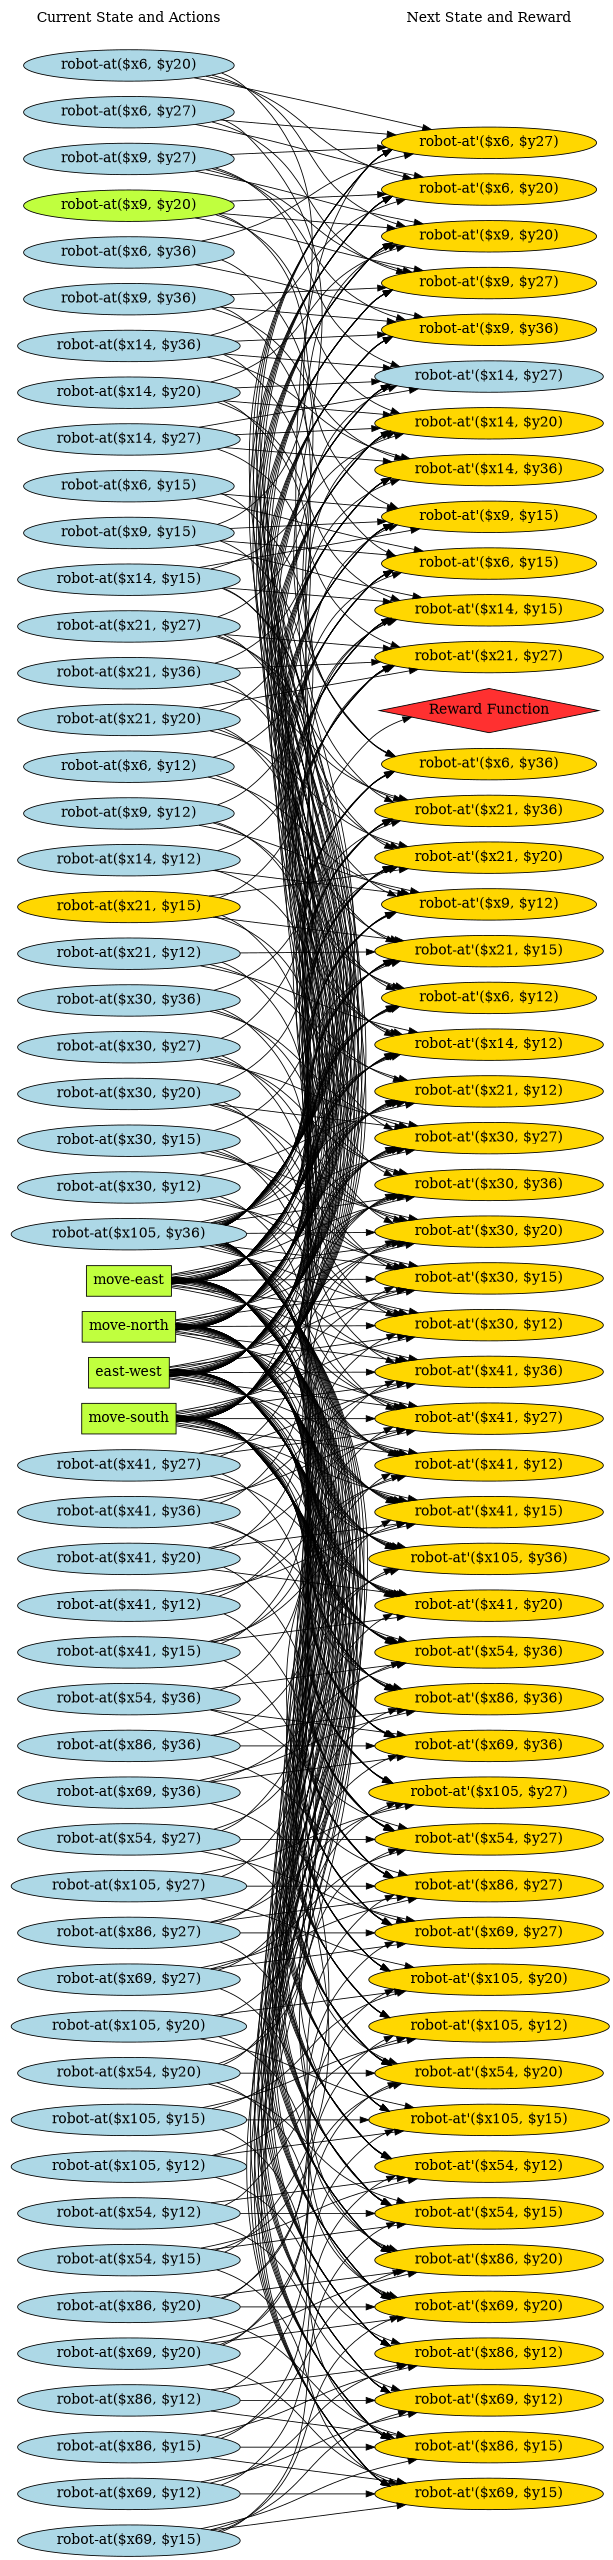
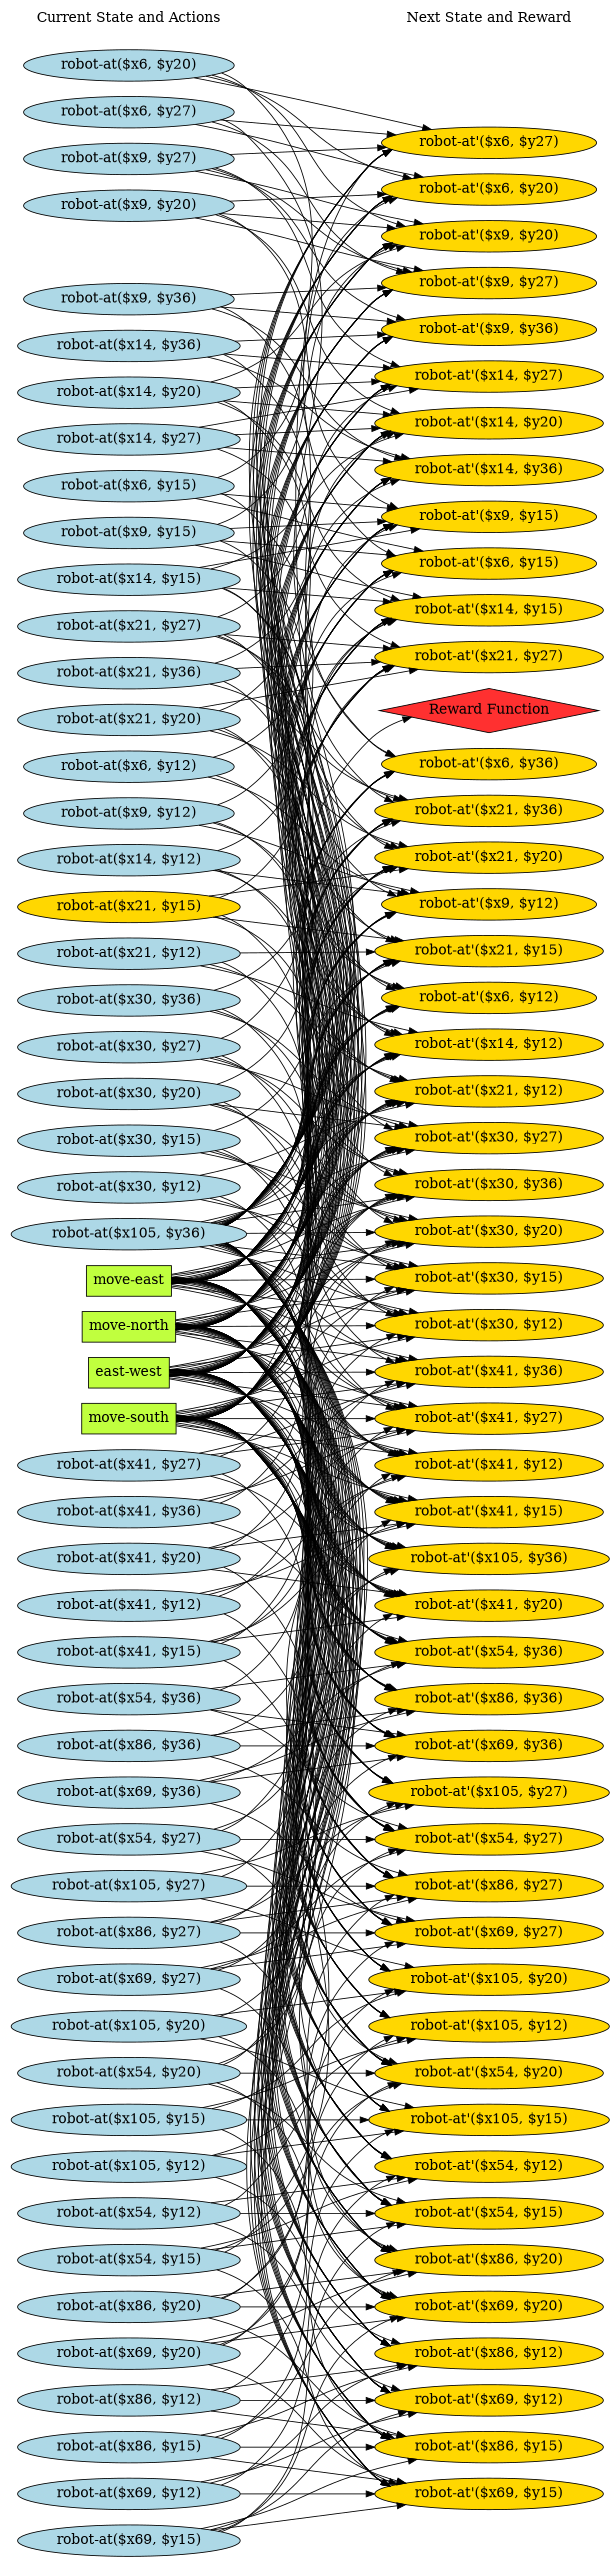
node "robot-at($x9, $y20)": fillcolor olivedrab1 -> lightblue
node "robot-at($x6, $y36)": removed
edge "robot-at($x14, $y36)" -> "robot-at'($x6, $y20)": now "robot-at($x6, $y15)" -> "robot-at'($x6, $y20)"
node "robot-at'($x14, $y27)": fillcolor lightblue -> gold1
edge "robot-at($x14, $y12)" -> "robot-at'($x21, $y12)": added
edge "robot-at($x41, $y36)" -> "robot-at'($x86, $y36)": now "east-west" -> "robot-at'($x86, $y36)"
edge "move-south" -> "robot-at'($x69, $y12)": added
